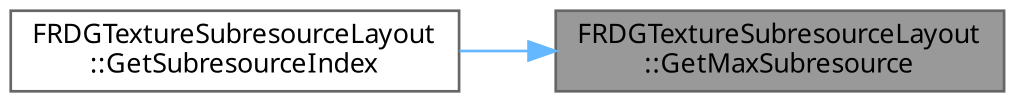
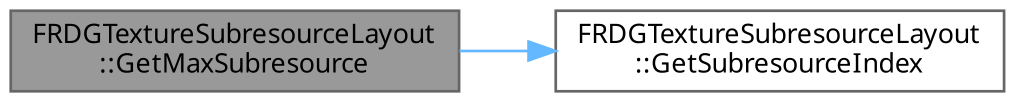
edge "FRDGTextureSubresourceLayout ::GetSubresourceIndex" -> "FRDGTextureSubresourceLayout ::GetMaxSubresource": reversed
